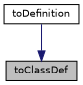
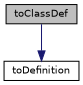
edge "toDefinition" -> "toClassDef": reversed
